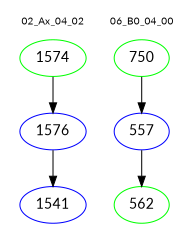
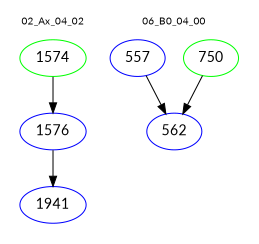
edge "750" -> "557": now "750" -> "562"
node "1541": label "1541" -> "1941"
node "562": color green -> blue
